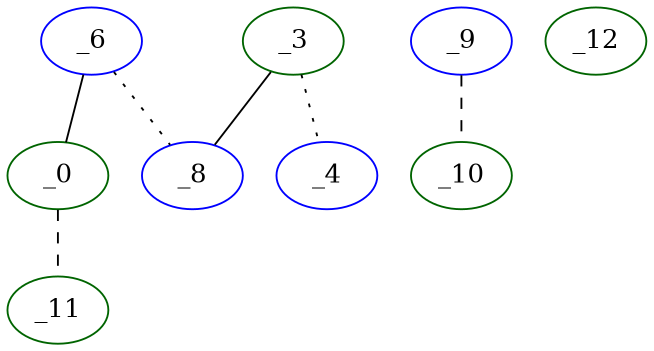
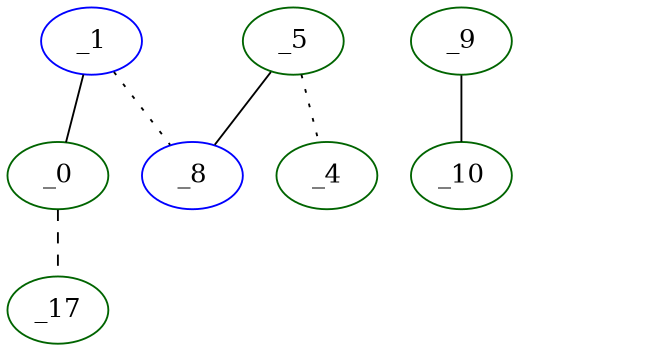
node "_6": label "_6" -> "_1"
node "_3": label "_3" -> "_5"
node "_9": color blue -> darkgreen
node "_12": removed
edge "_9" -- "_10": style dashed -> solid
node "_4": color blue -> darkgreen
node "_11": label "_11" -> "_17"
